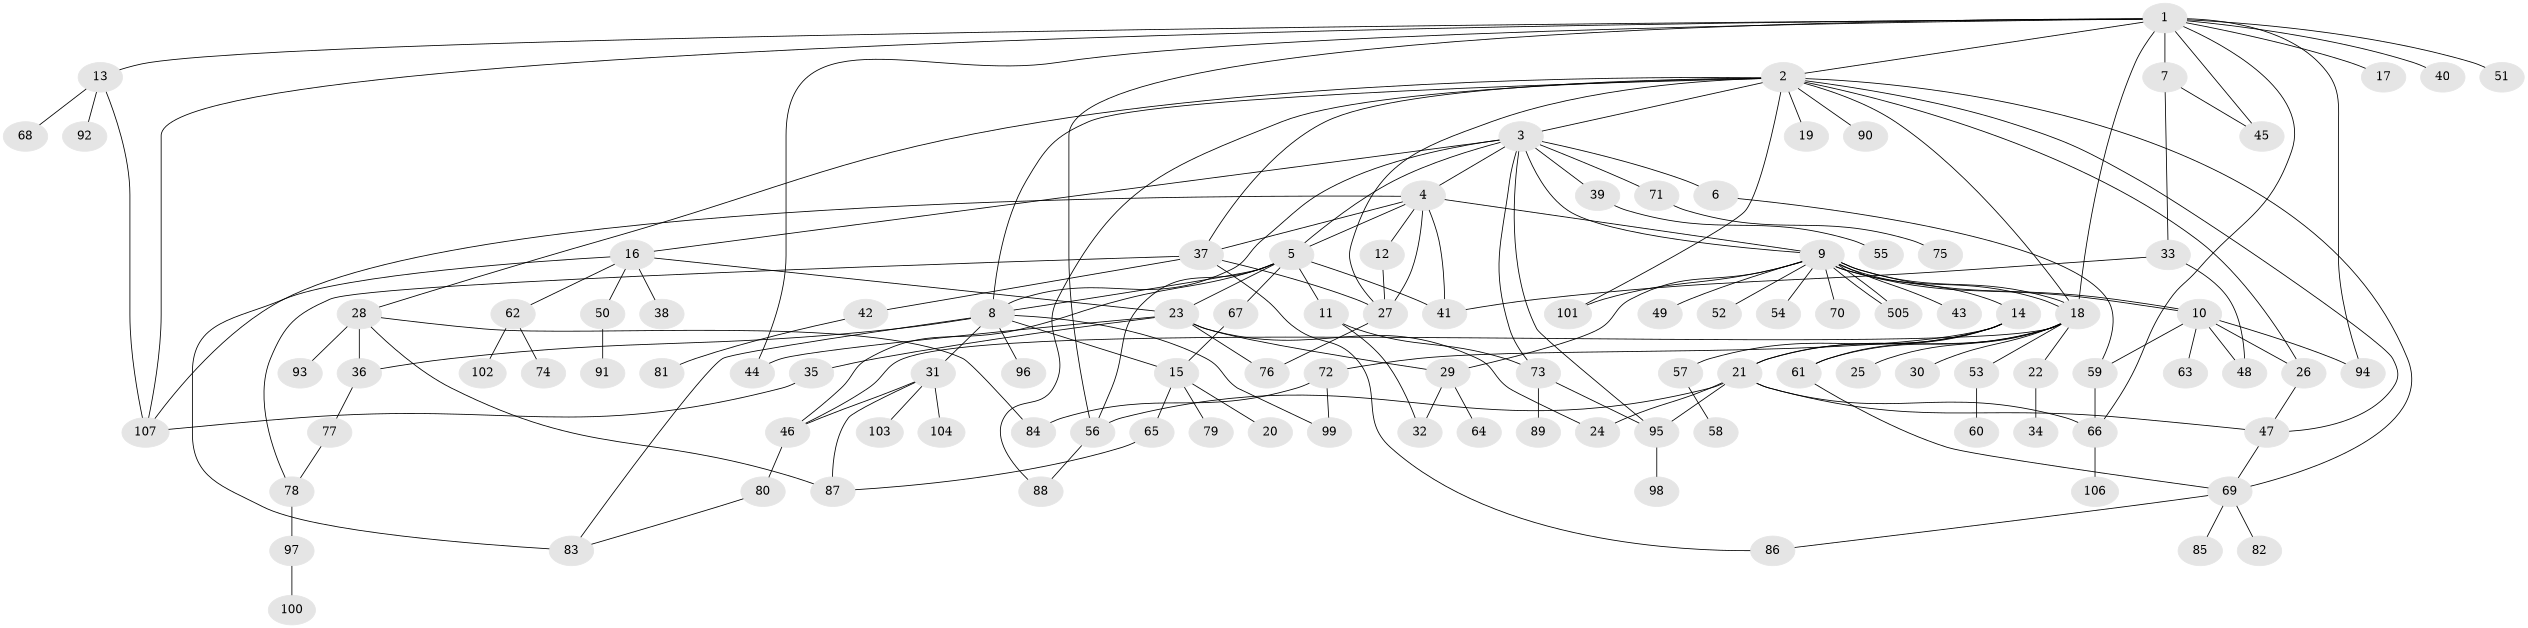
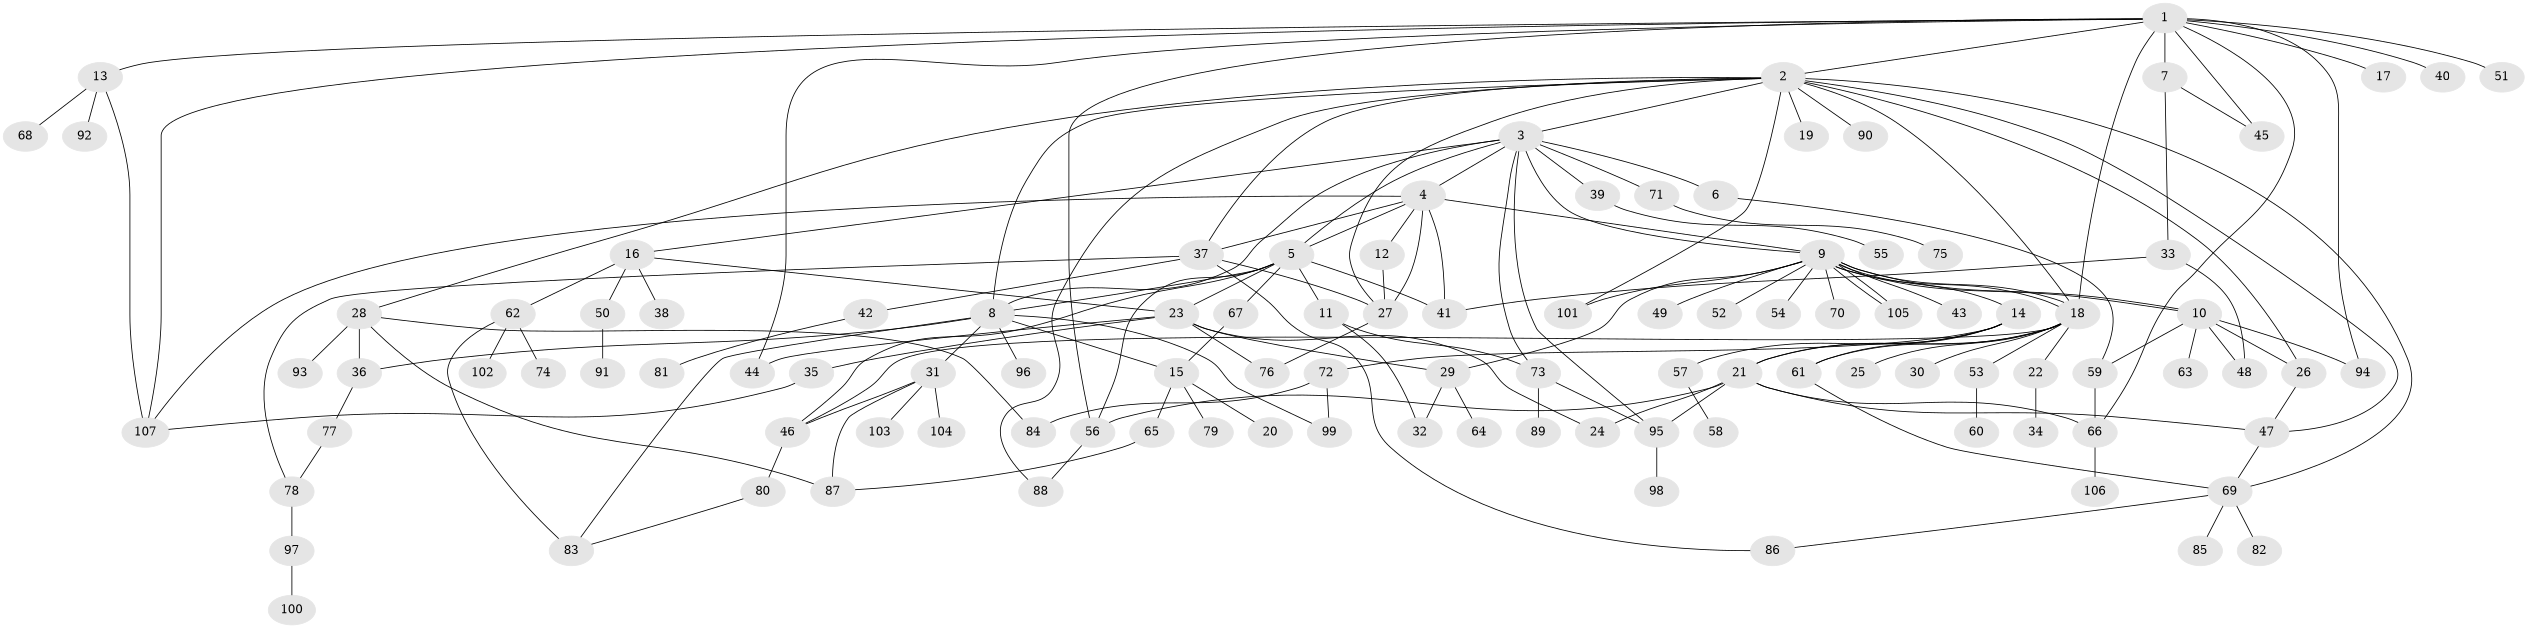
node "505": label "505" -> "105"
edge "16" -- "83": now "62" -- "83"
